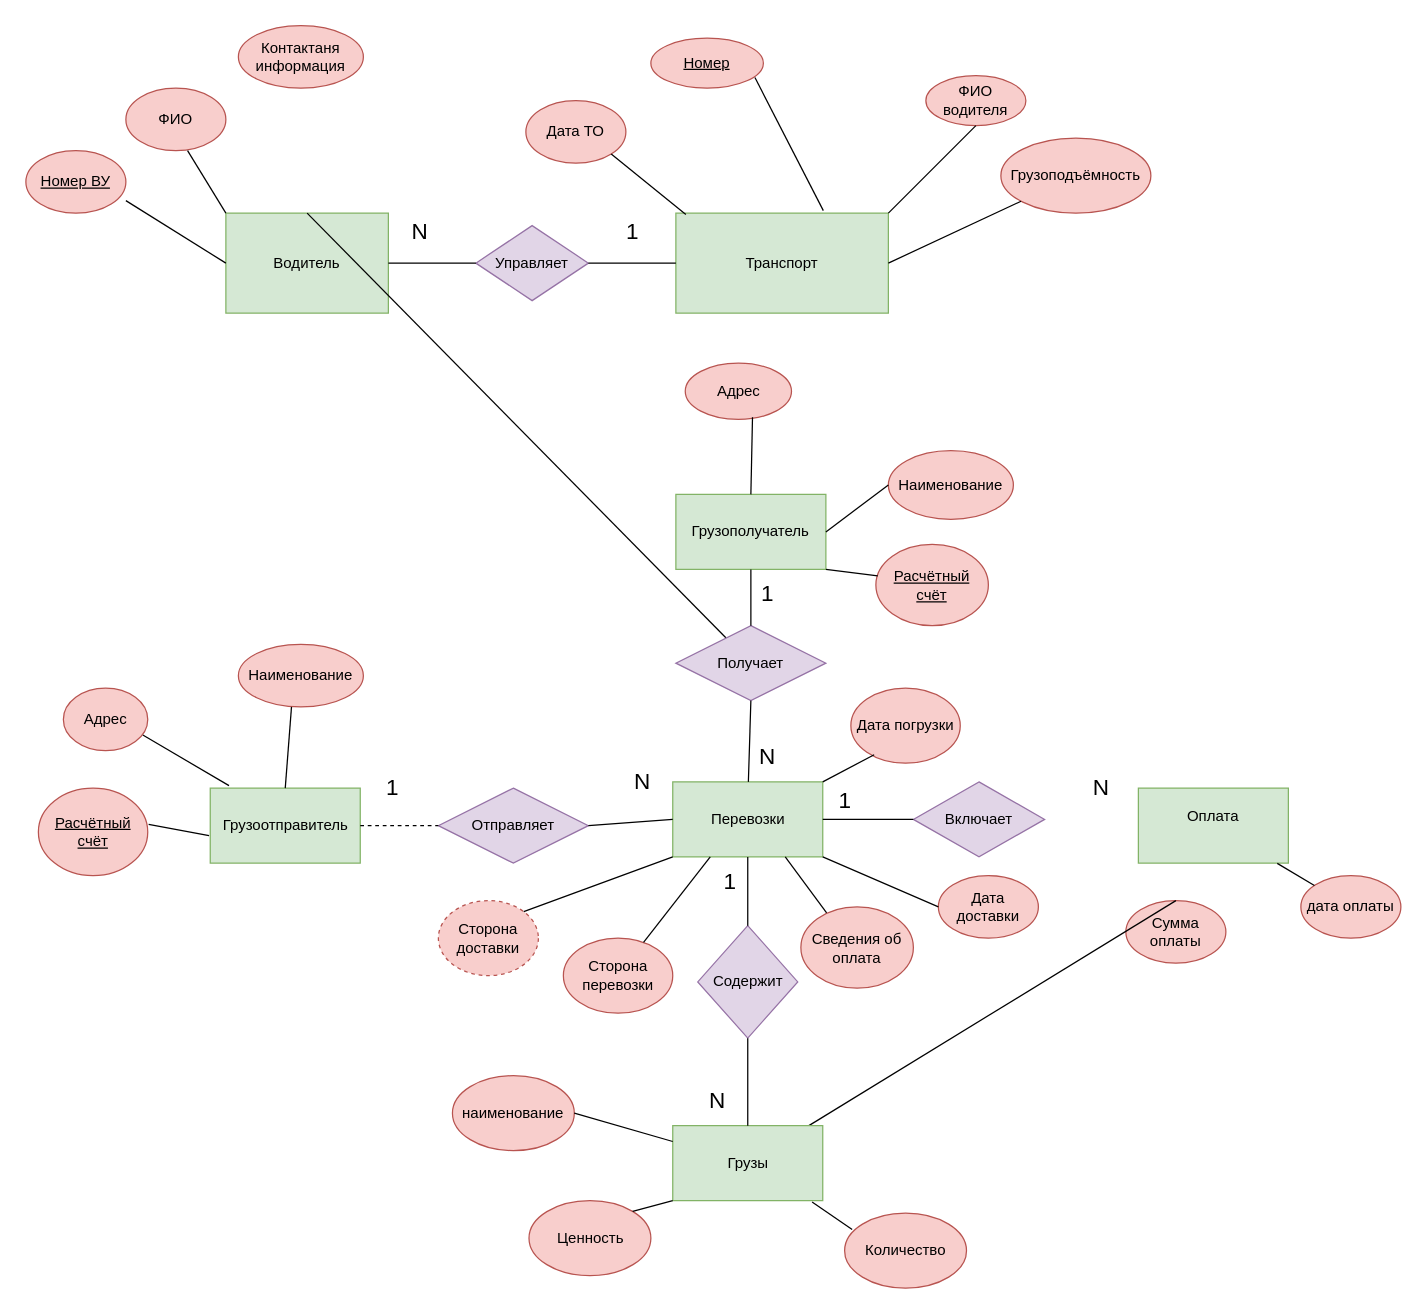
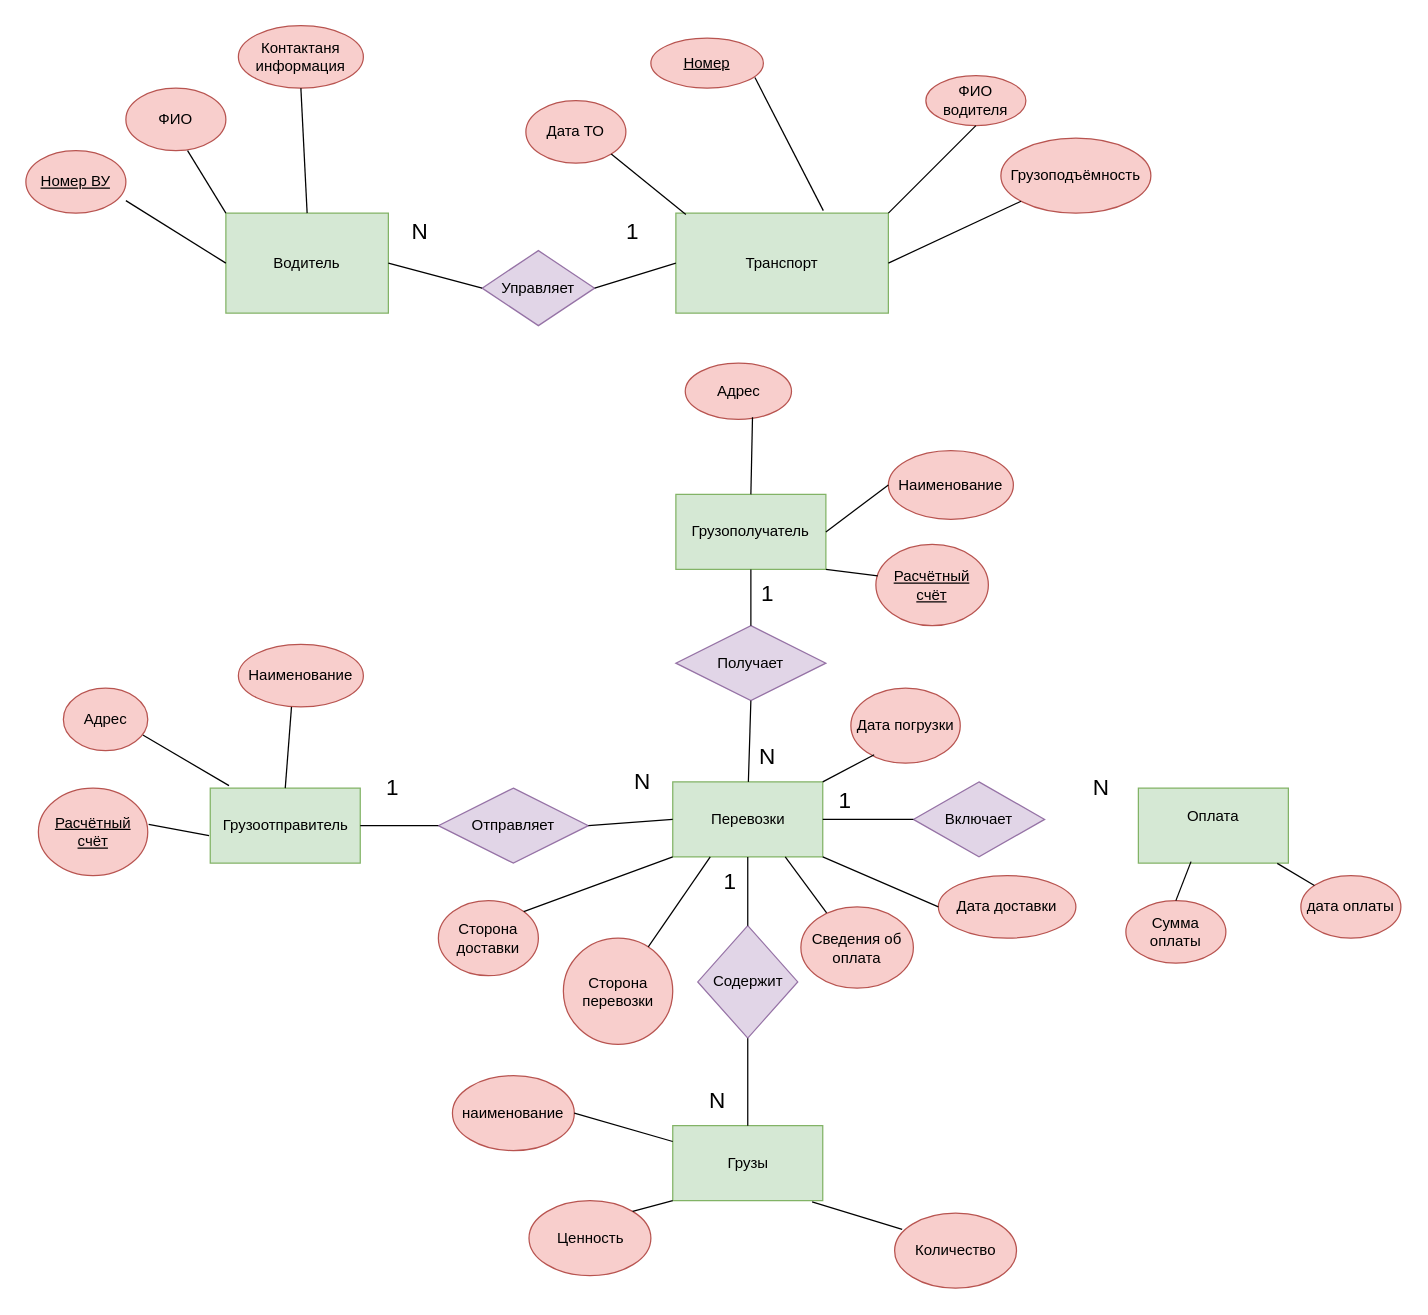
node "Управляет": moved (532, 263) -> (538, 288)
edge "Водитель" -- "Получает": now "Водитель" -- "Контактаня информация"
edge "Грузоотправитель" -- "Отправляет": style dashed -> solid
node "Дата доставки": size 100x63 -> 138x63
node "Сторона доставки": style dashed -> solid
node "Сторона перевозки": size 109x75 -> 109x106
edge "Сумма оплаты" -- "Грузы": now "Сумма оплаты" -- "Оплата"
node "Количество": moved (905, 1251) -> (955, 1251)
